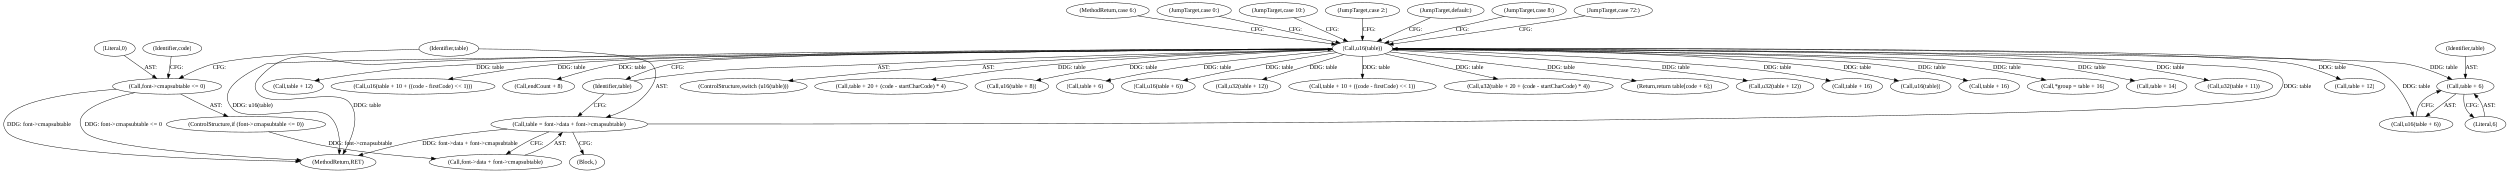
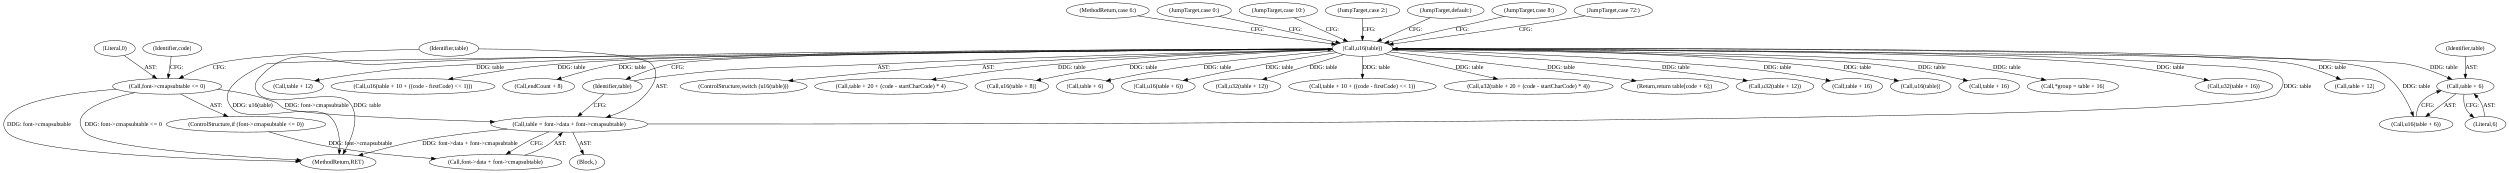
node "(Call,table + 14)": removed
node "(Call,u32(table + 11))": label "(Call,u32(table + 11))" -> "(Call,u32(table + 16))"
edge "(Call,font->cmapsubtable <= 0)" -> "(Call,table = font->data + font->cmapsubtable)": added, label "DDG: font->cmapsubtable"
edge "(Call,table = font->data + font->cmapsubtable)" -> "(Block,)": label "CFG: " -> "AST: "
